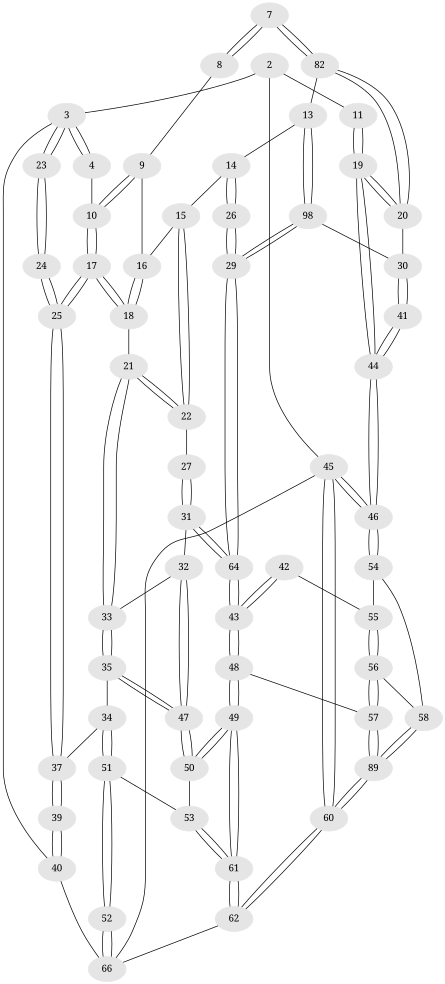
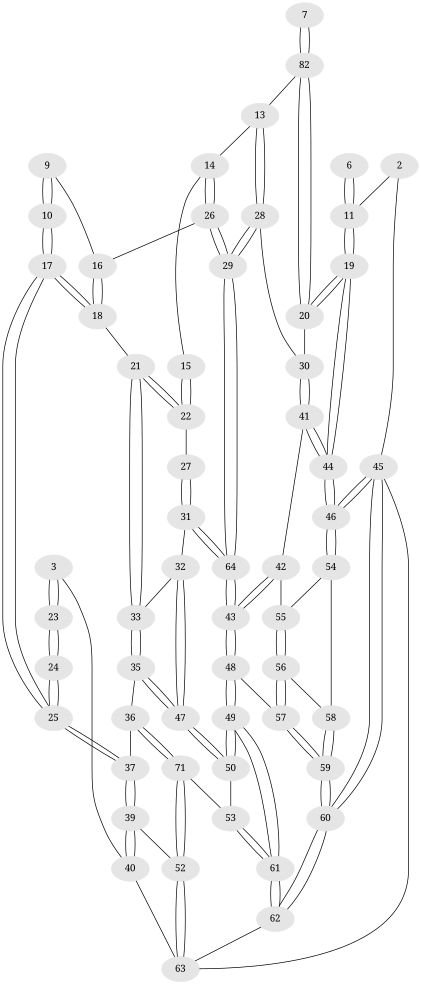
node "8": removed
edge "2" -- "3": removed
node "4": removed
node "6": added
node "98": label "98" -> "28"
edge "15" -- "16": now "26" -- "16"
edge "41" -- "42": added
node "34": label "34" -> "36"
node "51": label "51" -> "71"
node "89": label "89" -> "59"
edge "39" -- "52": added
node "66": label "66" -> "63"
